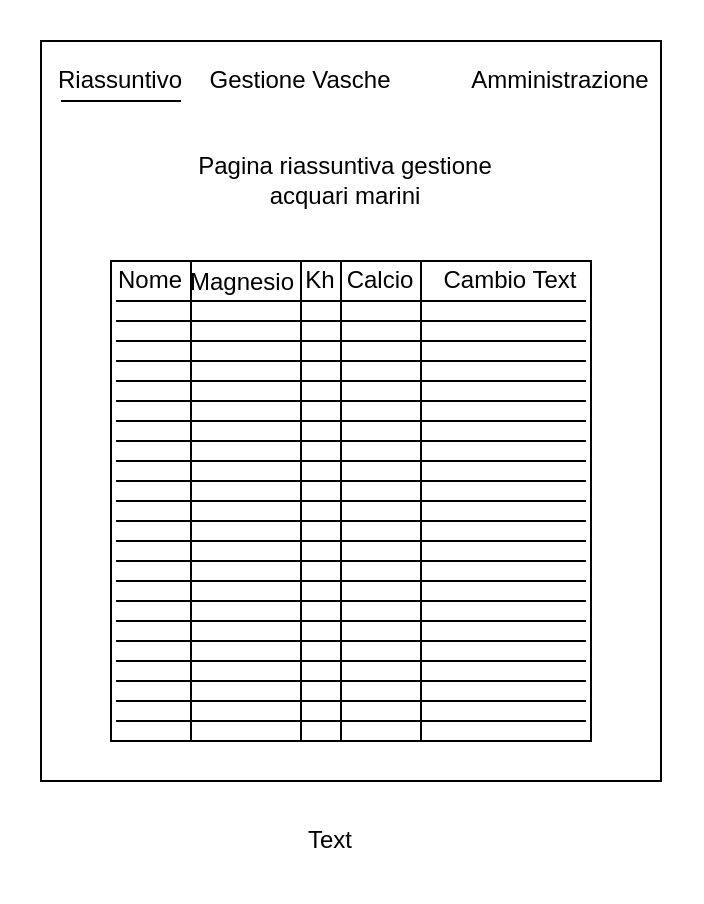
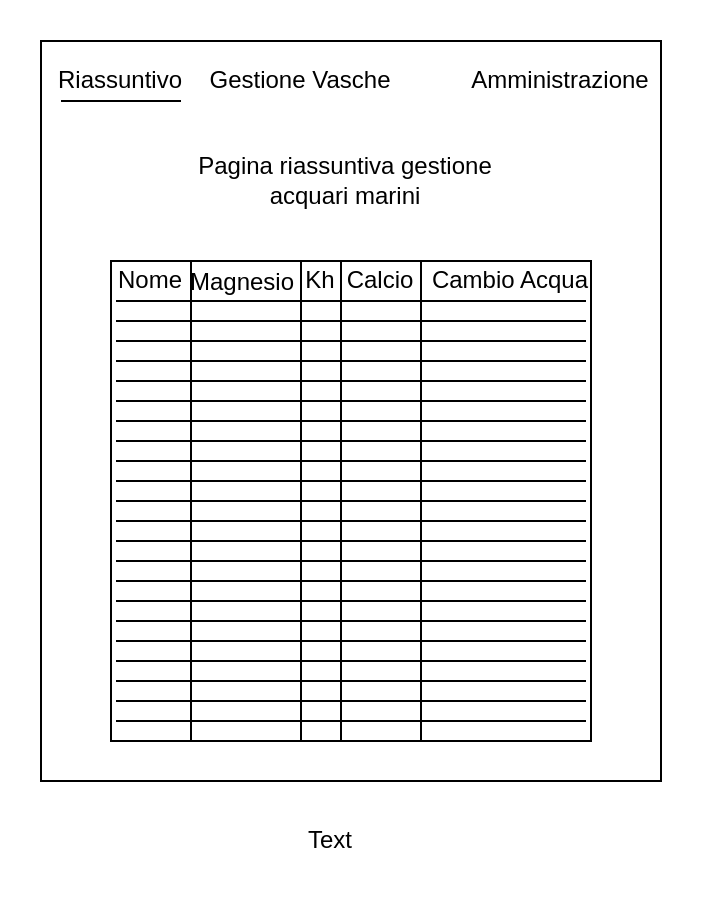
node "Cambio Text": label "Cambio Text" -> "Cambio Acqua"
